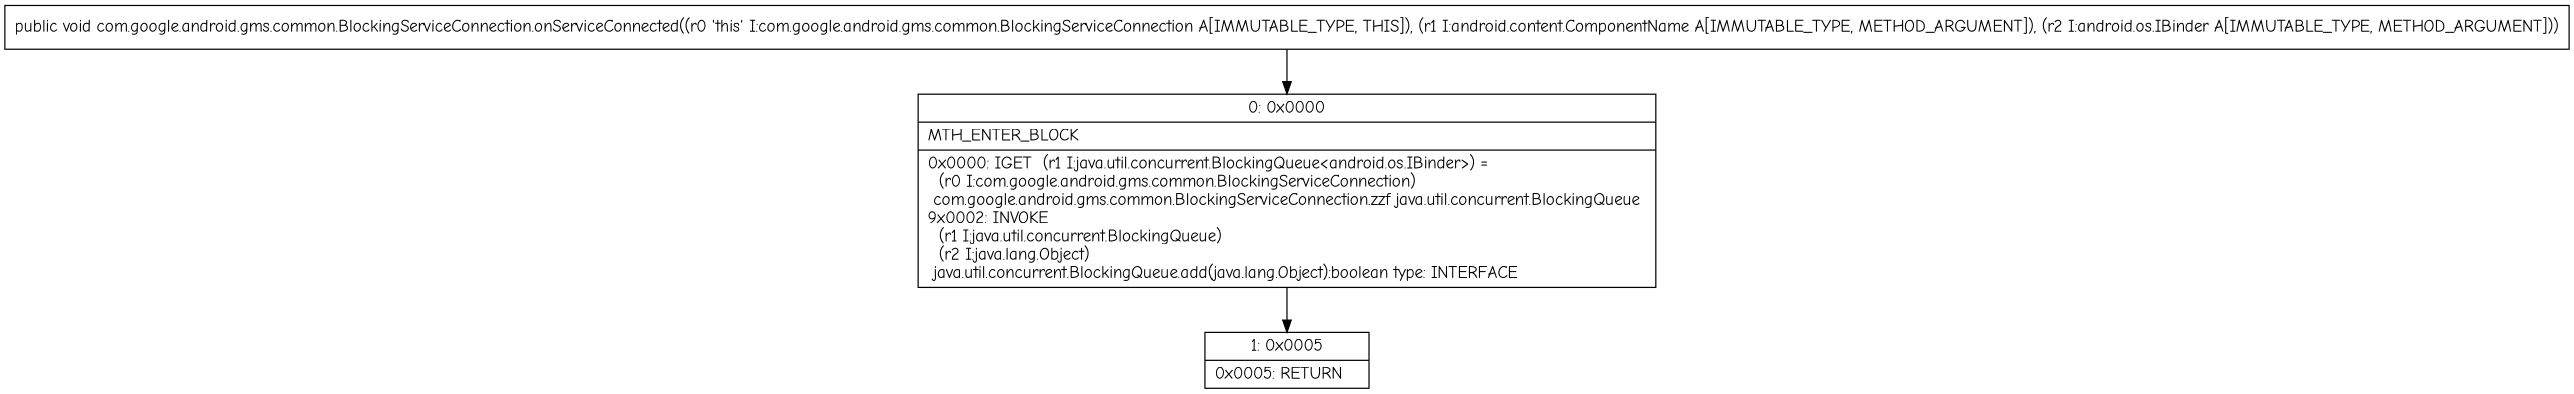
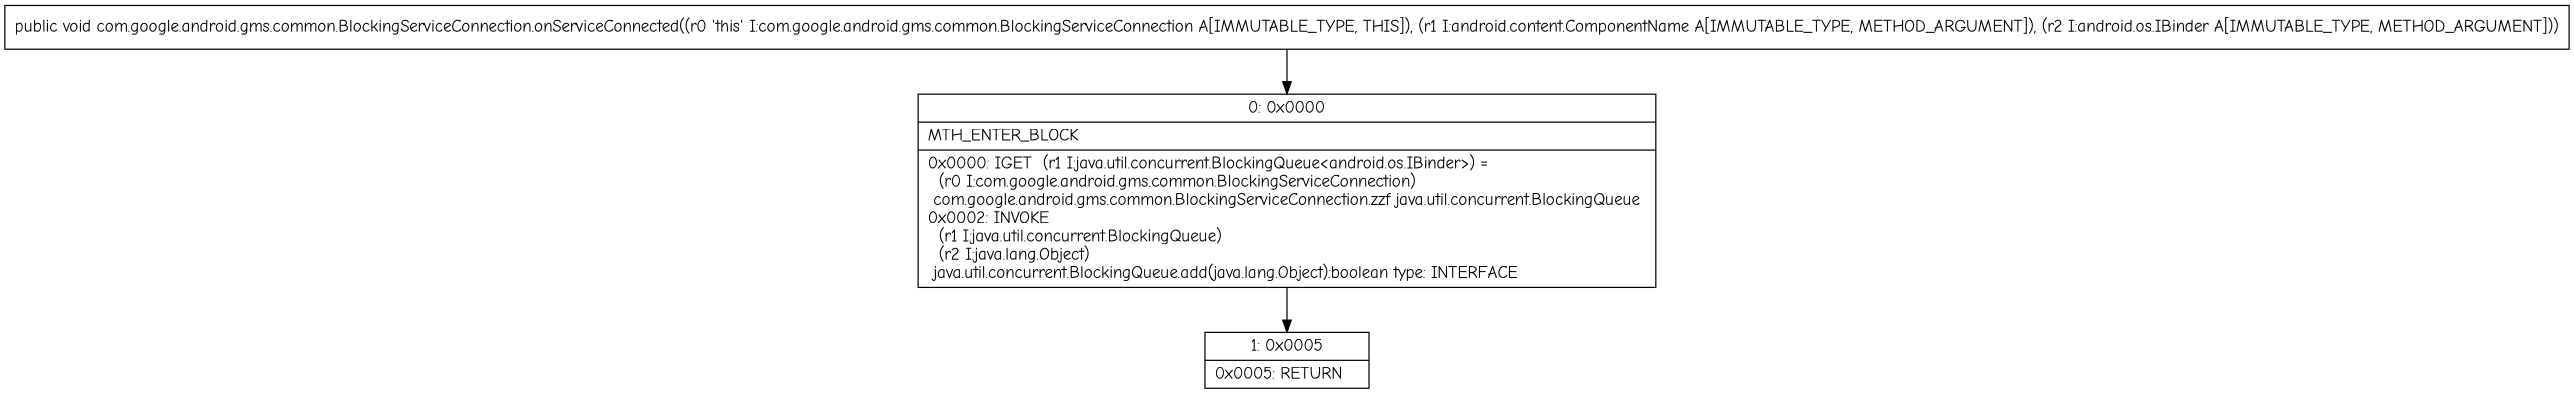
node "0: 0x0000": text "9x0002: INVOKE" -> "0x0002: INVOKE"
